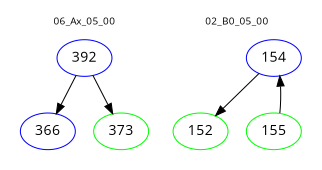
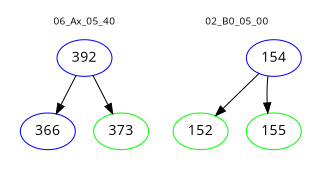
cluster "06_Ax_05_00": label "06_Ax_05_00" -> "06_Ax_05_40"
edge "155" -> "154": reversed
